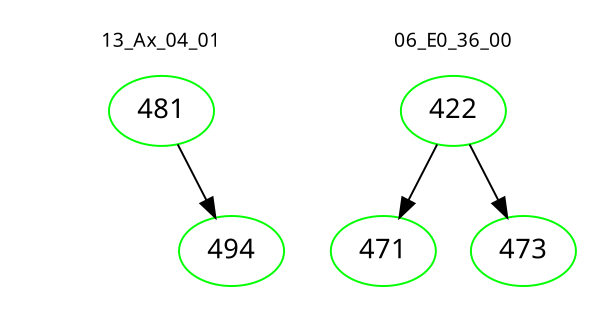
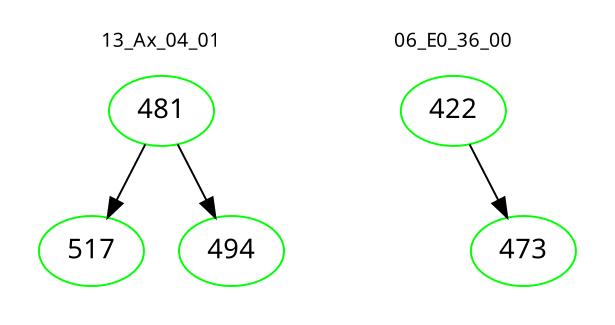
node "517": added
node "471": removed
